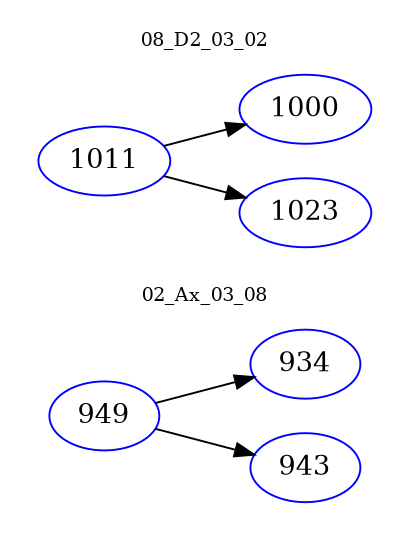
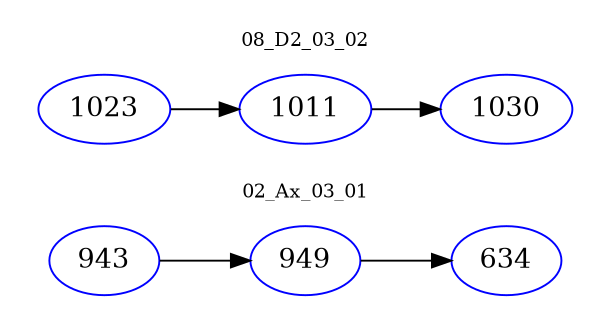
node "1000": label "1000" -> "1030"
edge "1011" -> "1023": reversed
cluster "02_Ax_03_08": label "02_Ax_03_08" -> "02_Ax_03_01"
node "934": label "934" -> "634"
edge "949" -> "943": reversed
